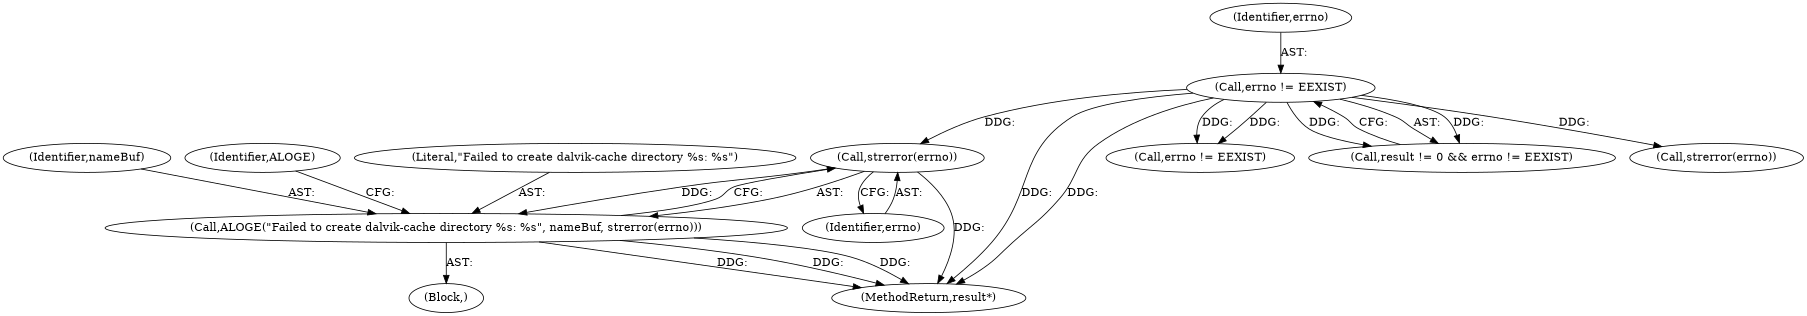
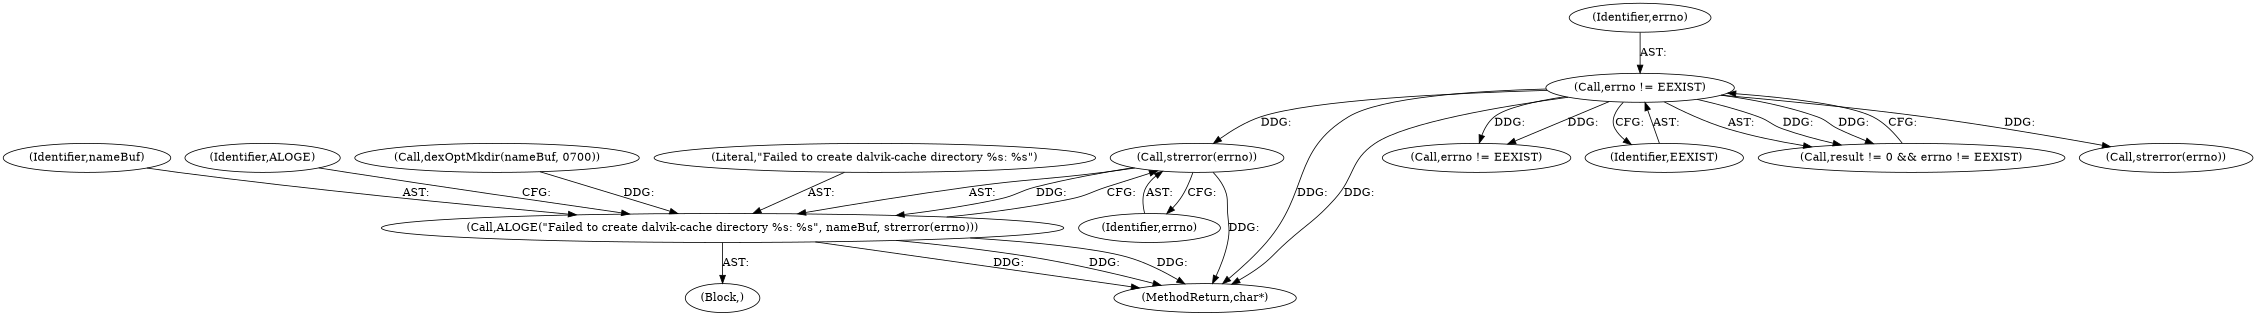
node "(Call,dexOptMkdir(nameBuf, 0700))": added
node "(Identifier,EEXIST)": added
node "(MethodReturn,result*)": label "(MethodReturn,result*)" -> "(MethodReturn,char*)"
